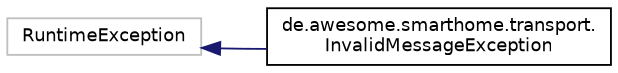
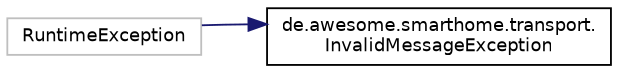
edge "de.awesome.smarthome.transport. InvalidMessageException" -> "RuntimeException": reversed
